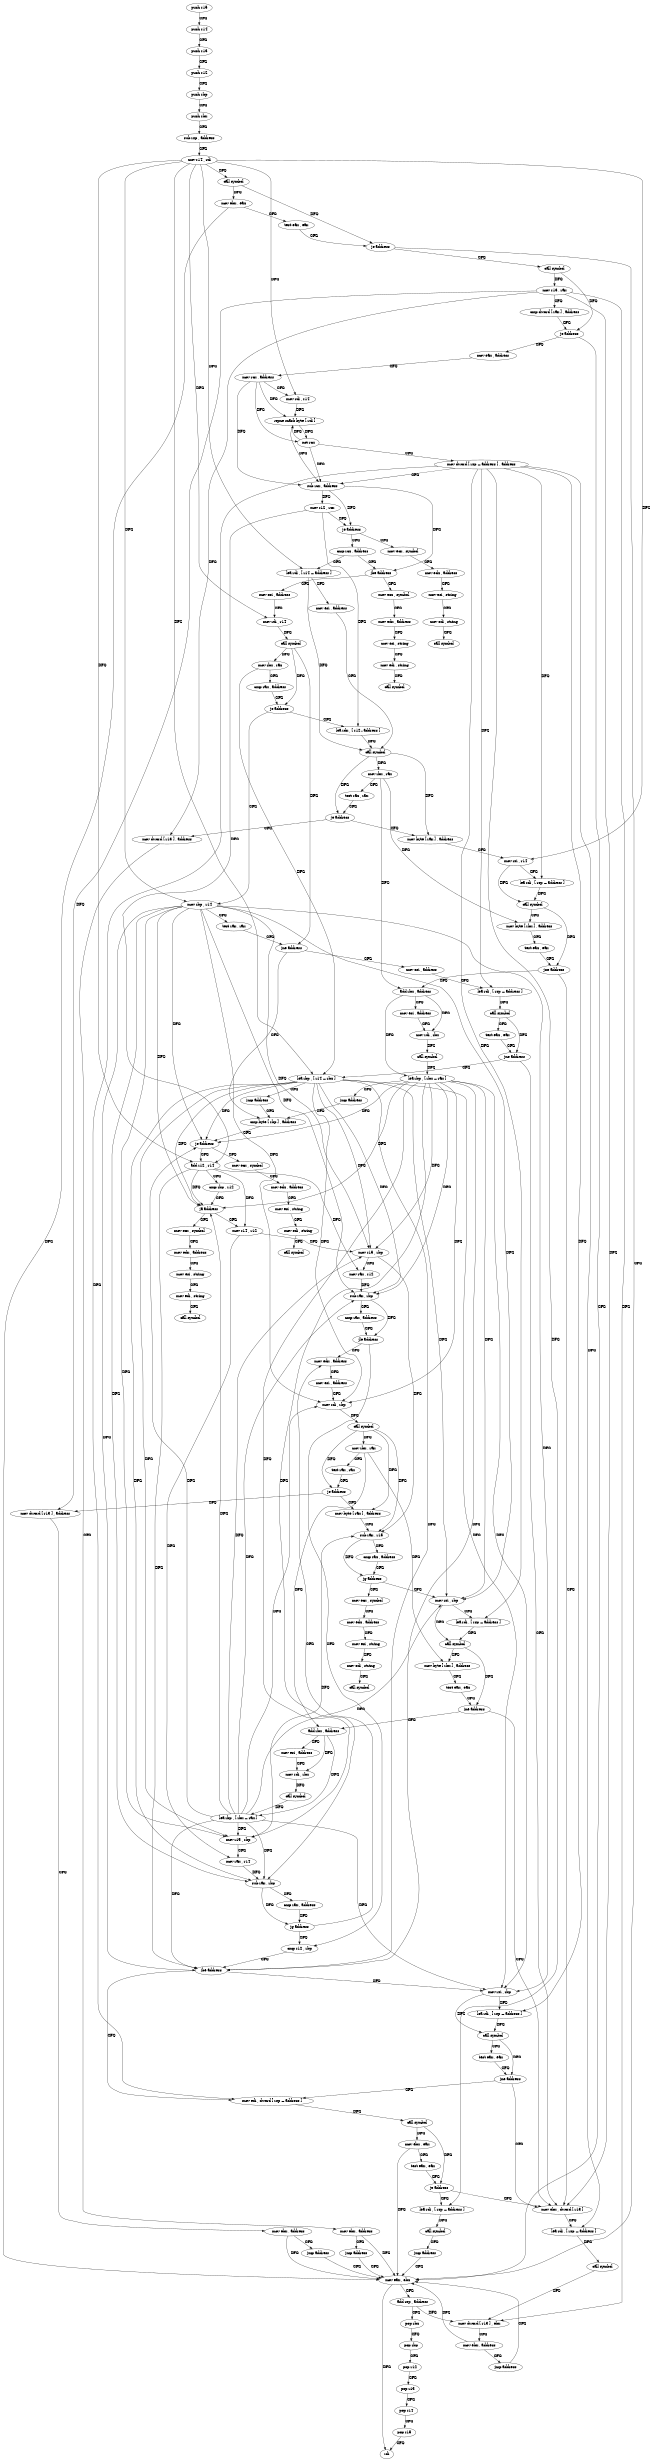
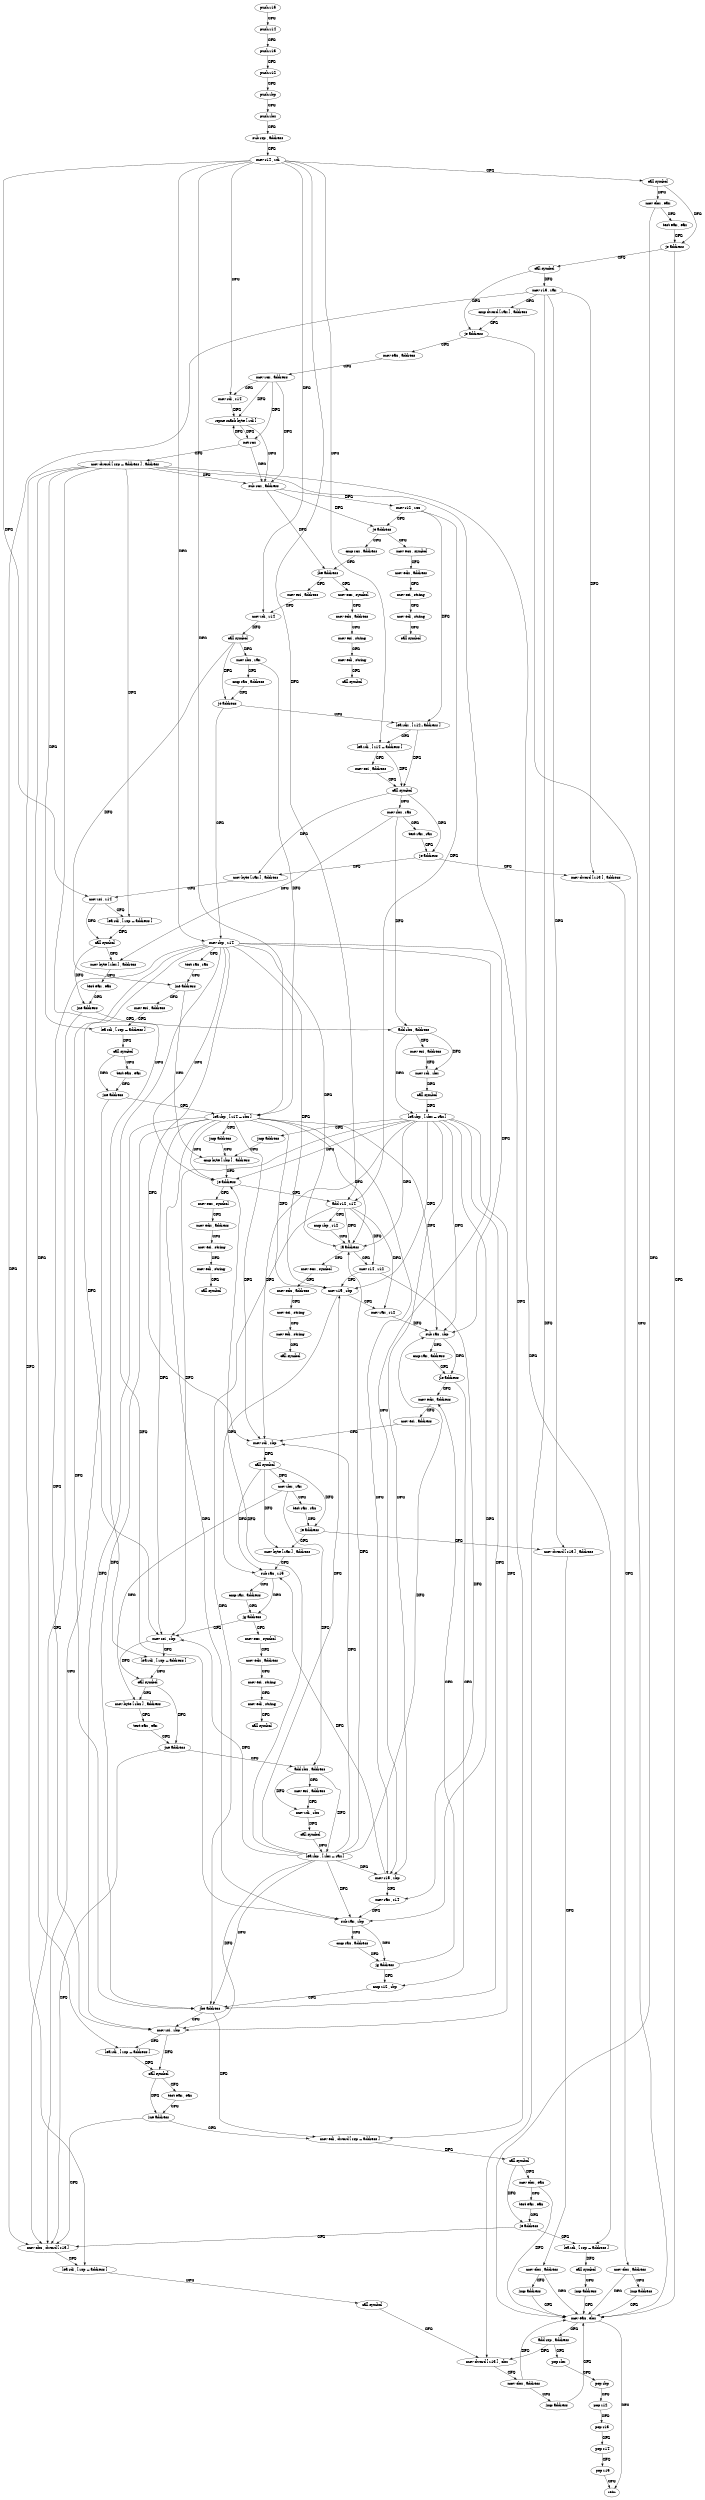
edge "cmp rcx , address" -> "lea rdi , [ r14 + address ]": now "lea rdx , [ r12 - address ]" -> "lea rdi , [ r14 + address ]"
node "rdi": label "rdi" -> "retn"
